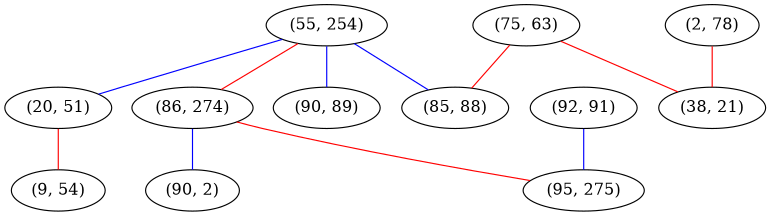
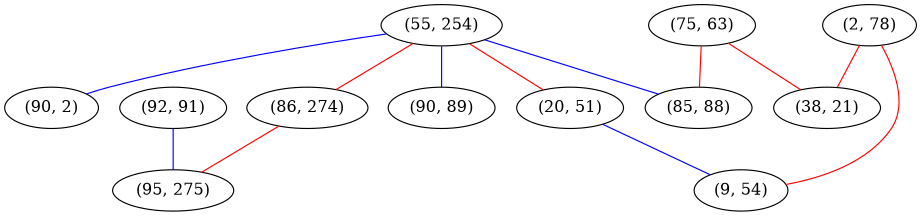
edge "(55, 254)" -- "(20, 51)": color blue -> red
edge "(2, 78)" -- "(9, 54)": added
edge "(20, 51)" -- "(9, 54)": color red -> blue
edge "(86, 274)" -- "(90, 2)": now "(55, 254)" -- "(90, 2)"
